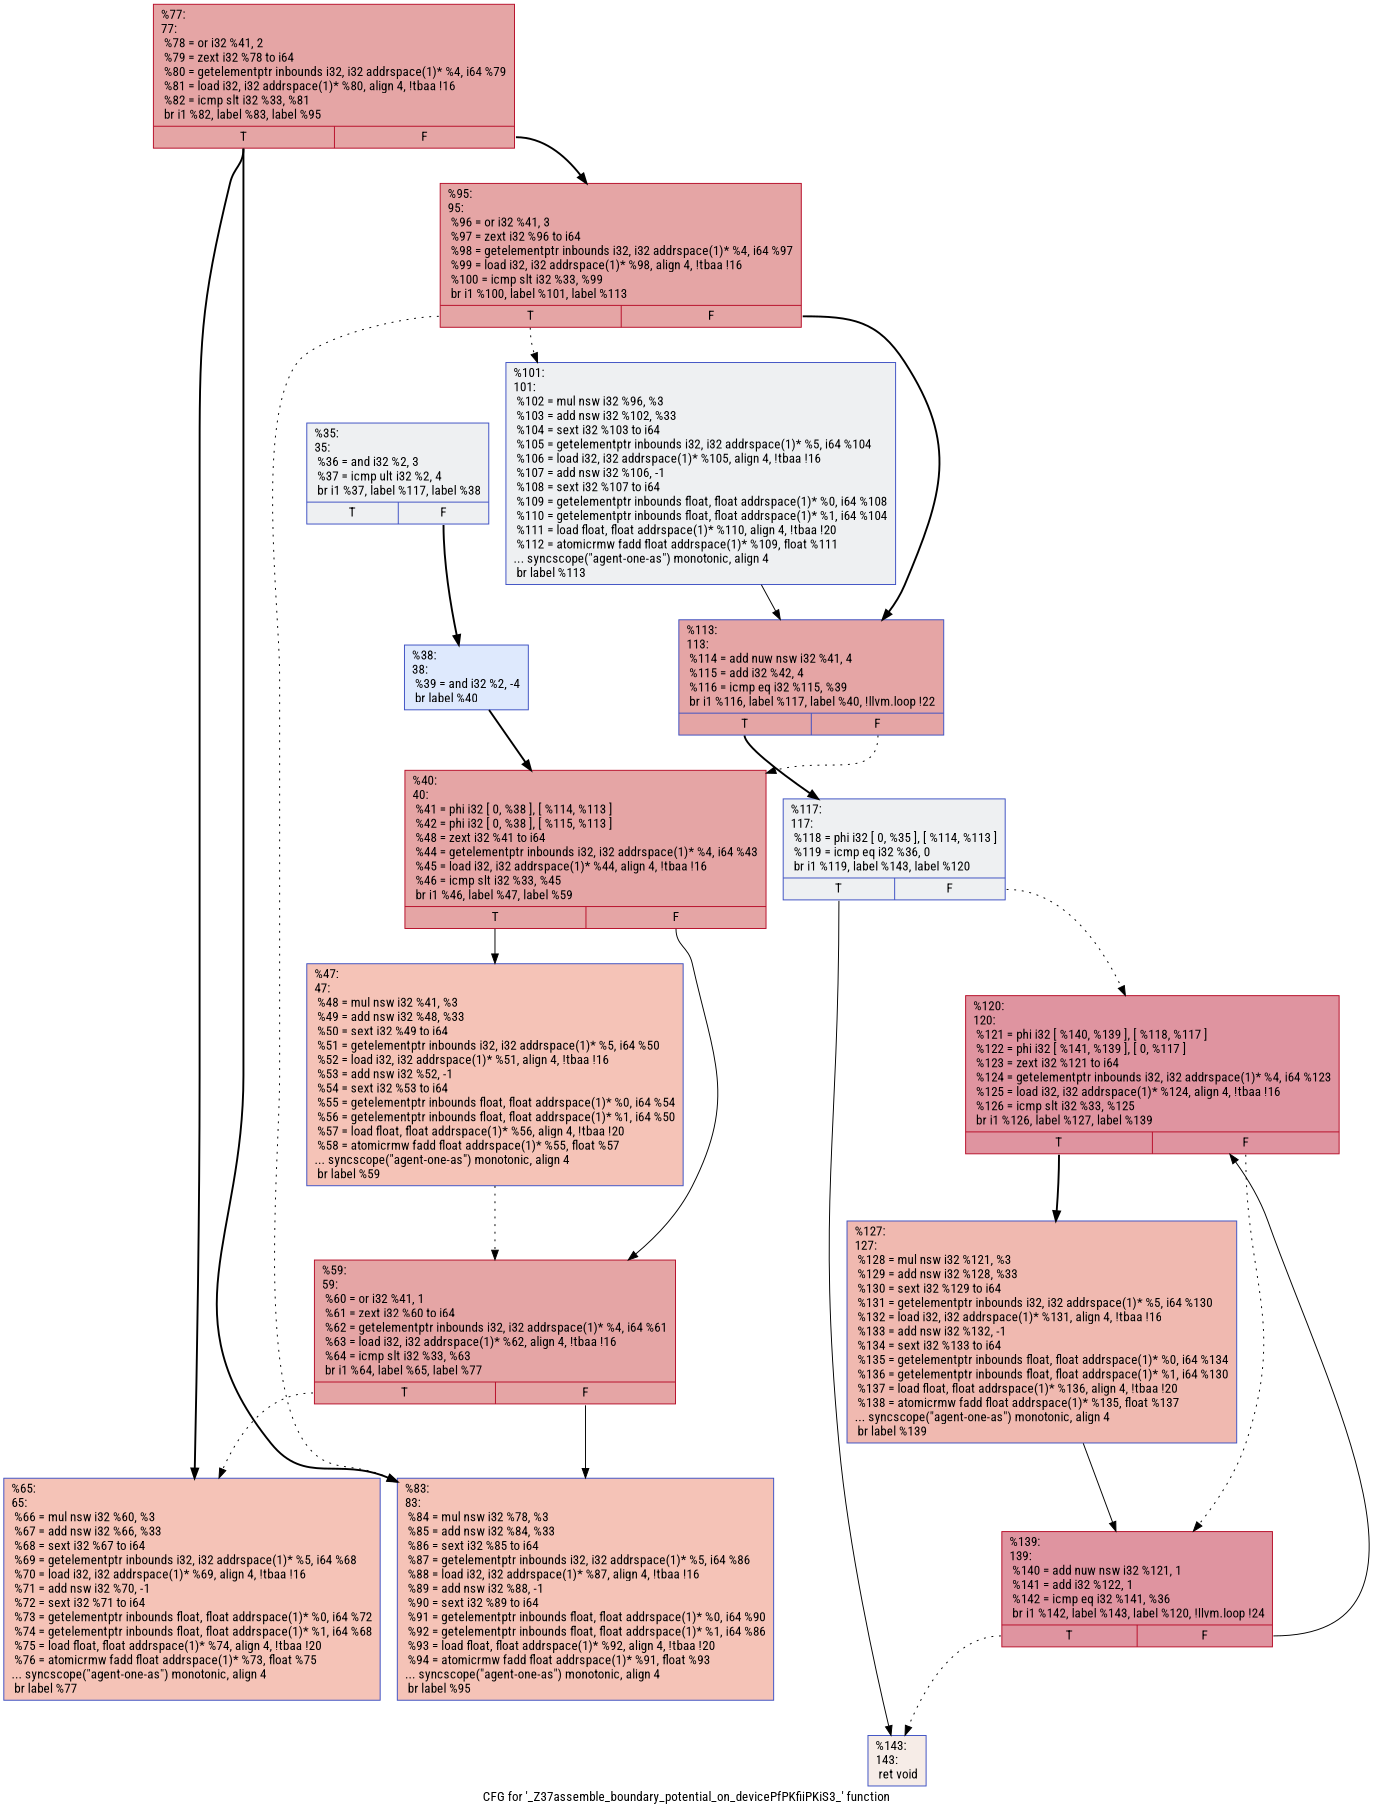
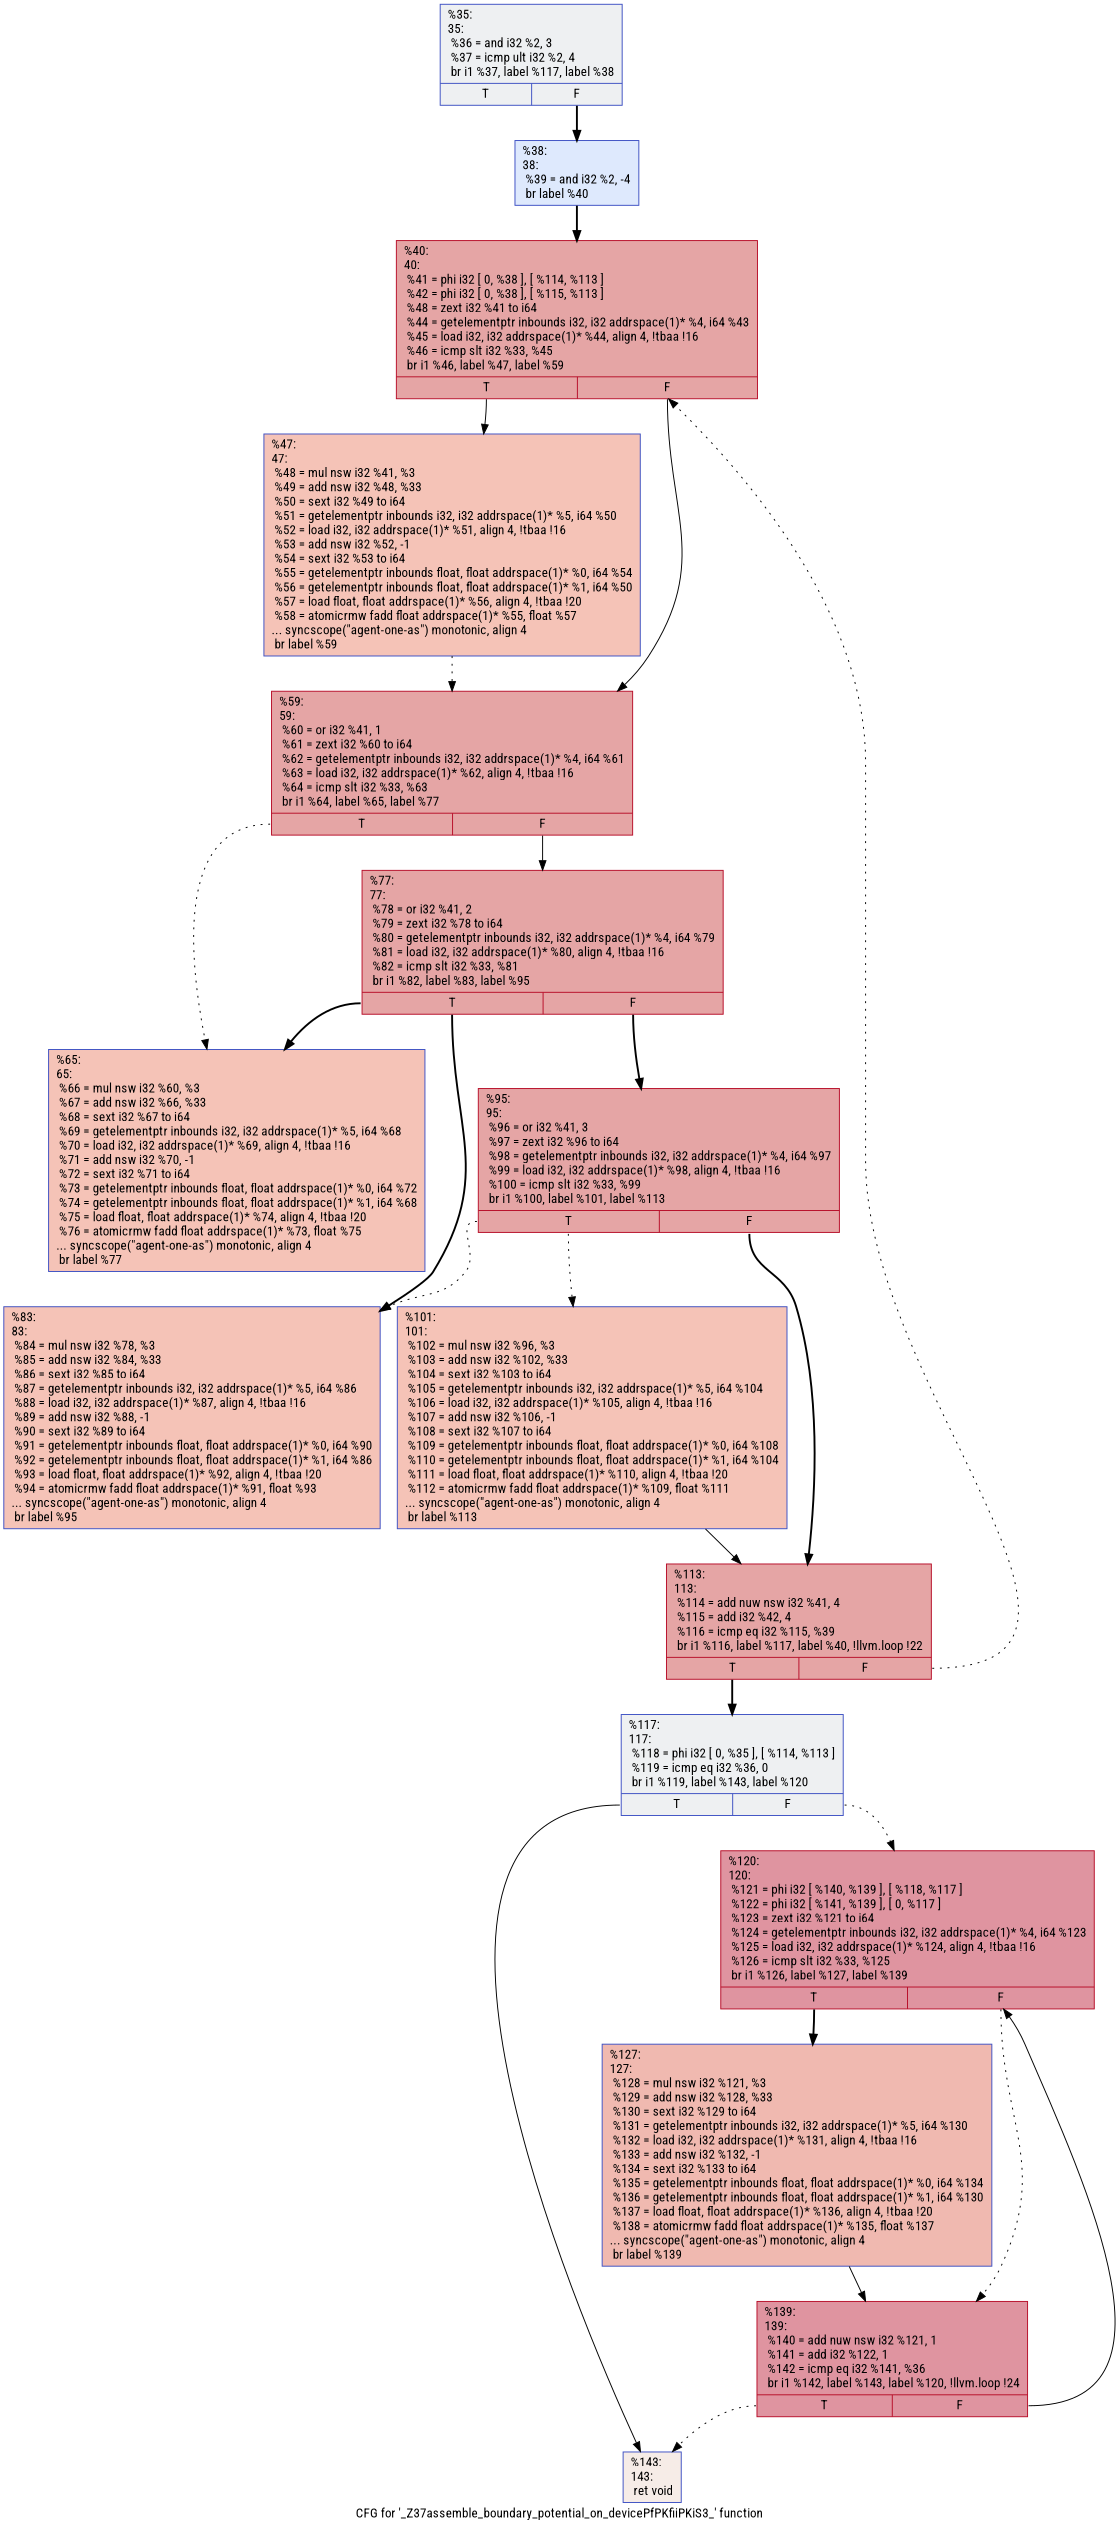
node "%101:": fillcolor #d9dce170 -> #e8765c70
node "%113:": color #3d50c3ff -> #b70d28ff
edge "%59:" -> "%83:": now "%59:" -> "%77:"
